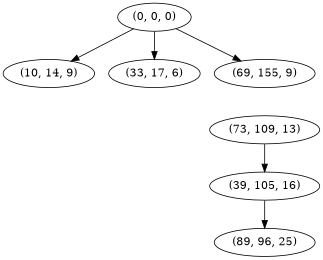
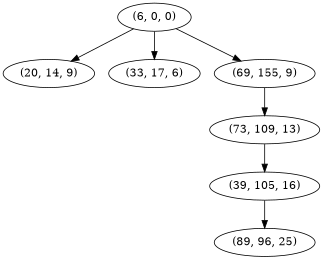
node "(0, 0, 0)": label "(0, 0, 0)" -> "(6, 0, 0)"
node "(10, 14, 9)": label "(10, 14, 9)" -> "(20, 14, 9)"
edge "(69, 155, 9)" -> "(73, 109, 13)": added
